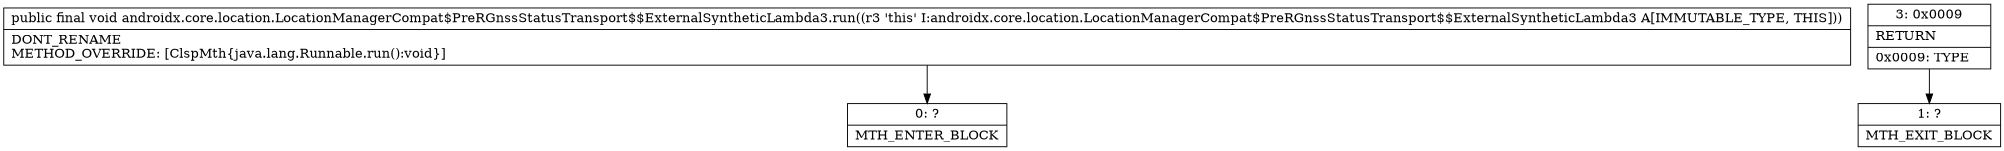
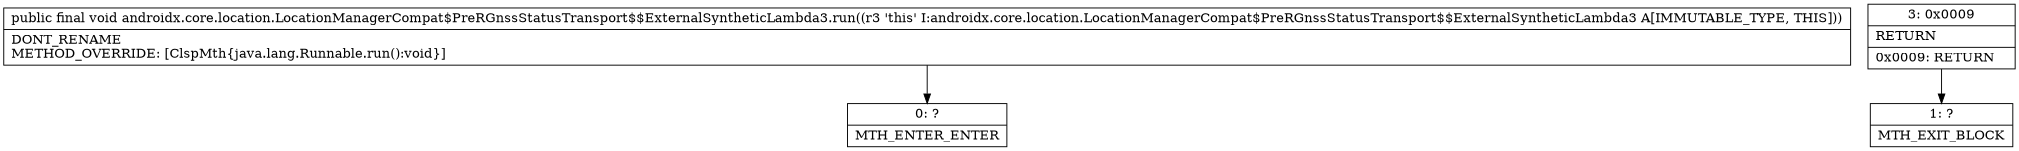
node "3: 0x0009": text "0x0009: TYPE" -> "0x0009: RETURN"
node "0: ?": text "MTH_ENTER_BLOCK" -> "MTH_ENTER_ENTER"
